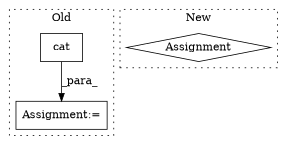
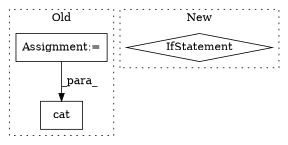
node "Assignment": label "Assignment" -> "IfStatement"
edge "cat" -> "Assignment:=": reversed
